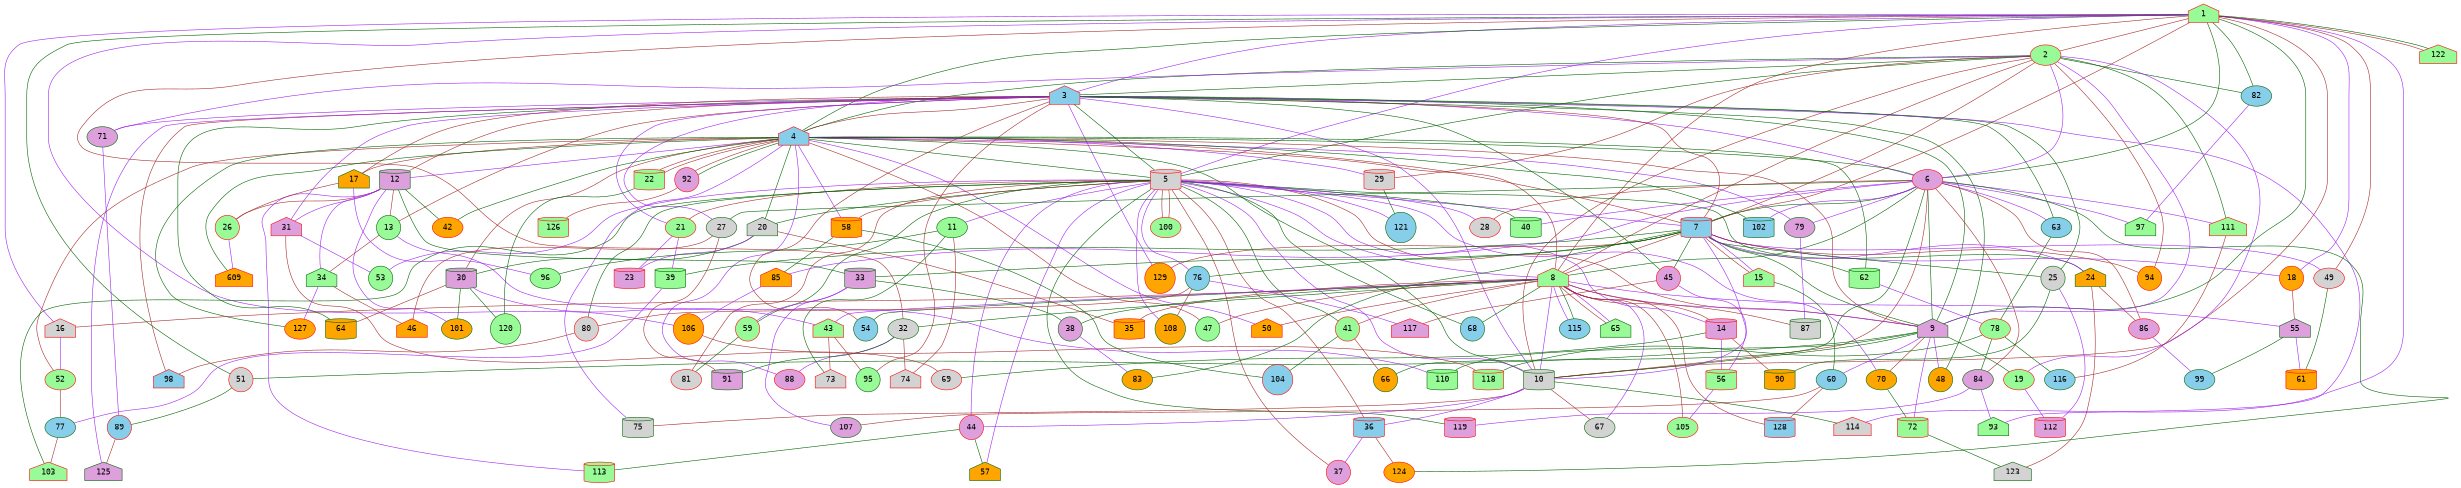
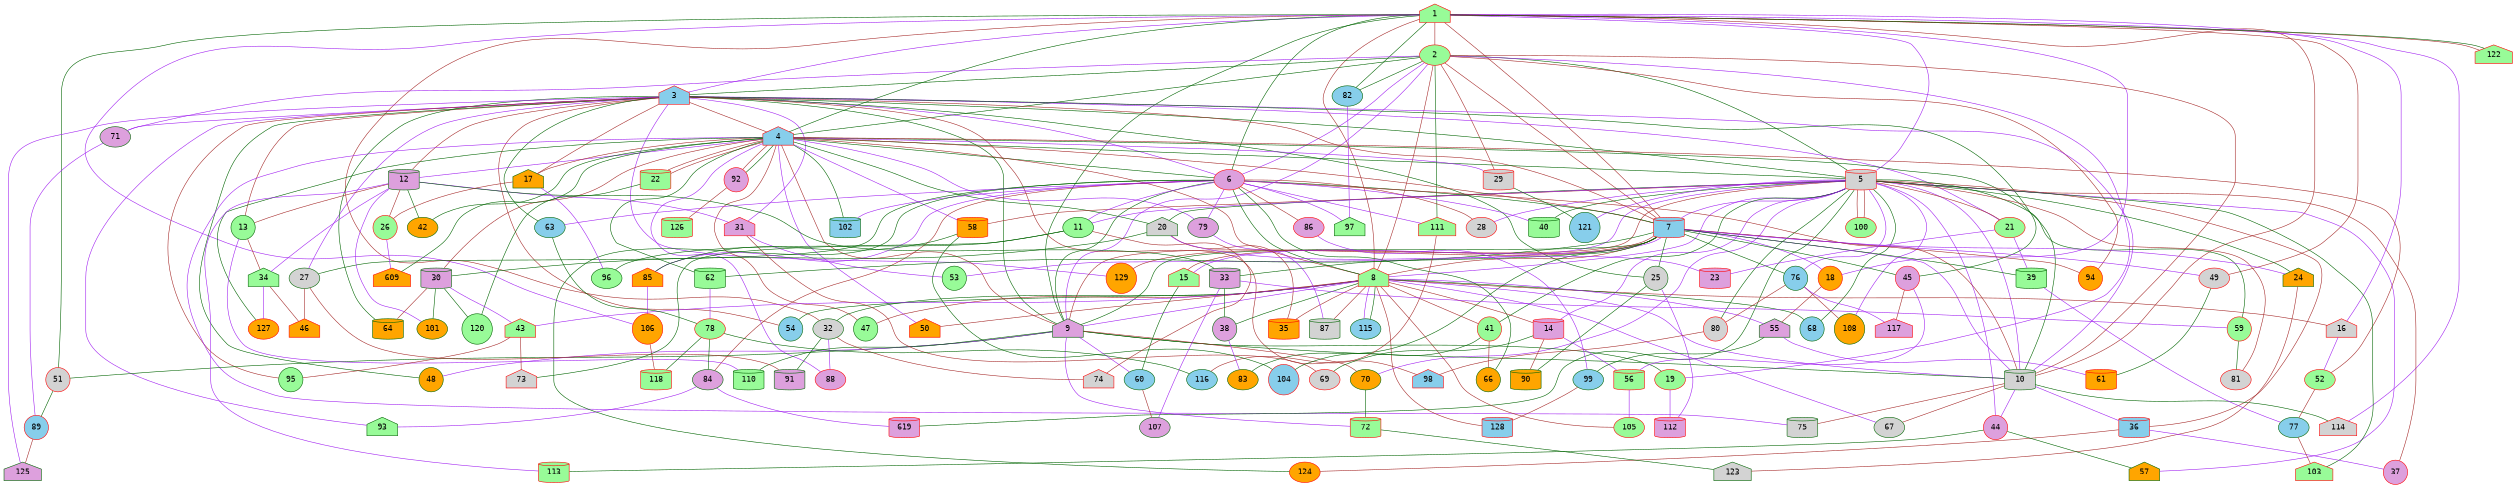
edge "6" -- "11": added
node "42": color red -> darkgreen
edge "24" -- "86": removed
node "65": removed
edge "60" -- "128": now "99" -- "128"
node "119": label "119" -> "619"
